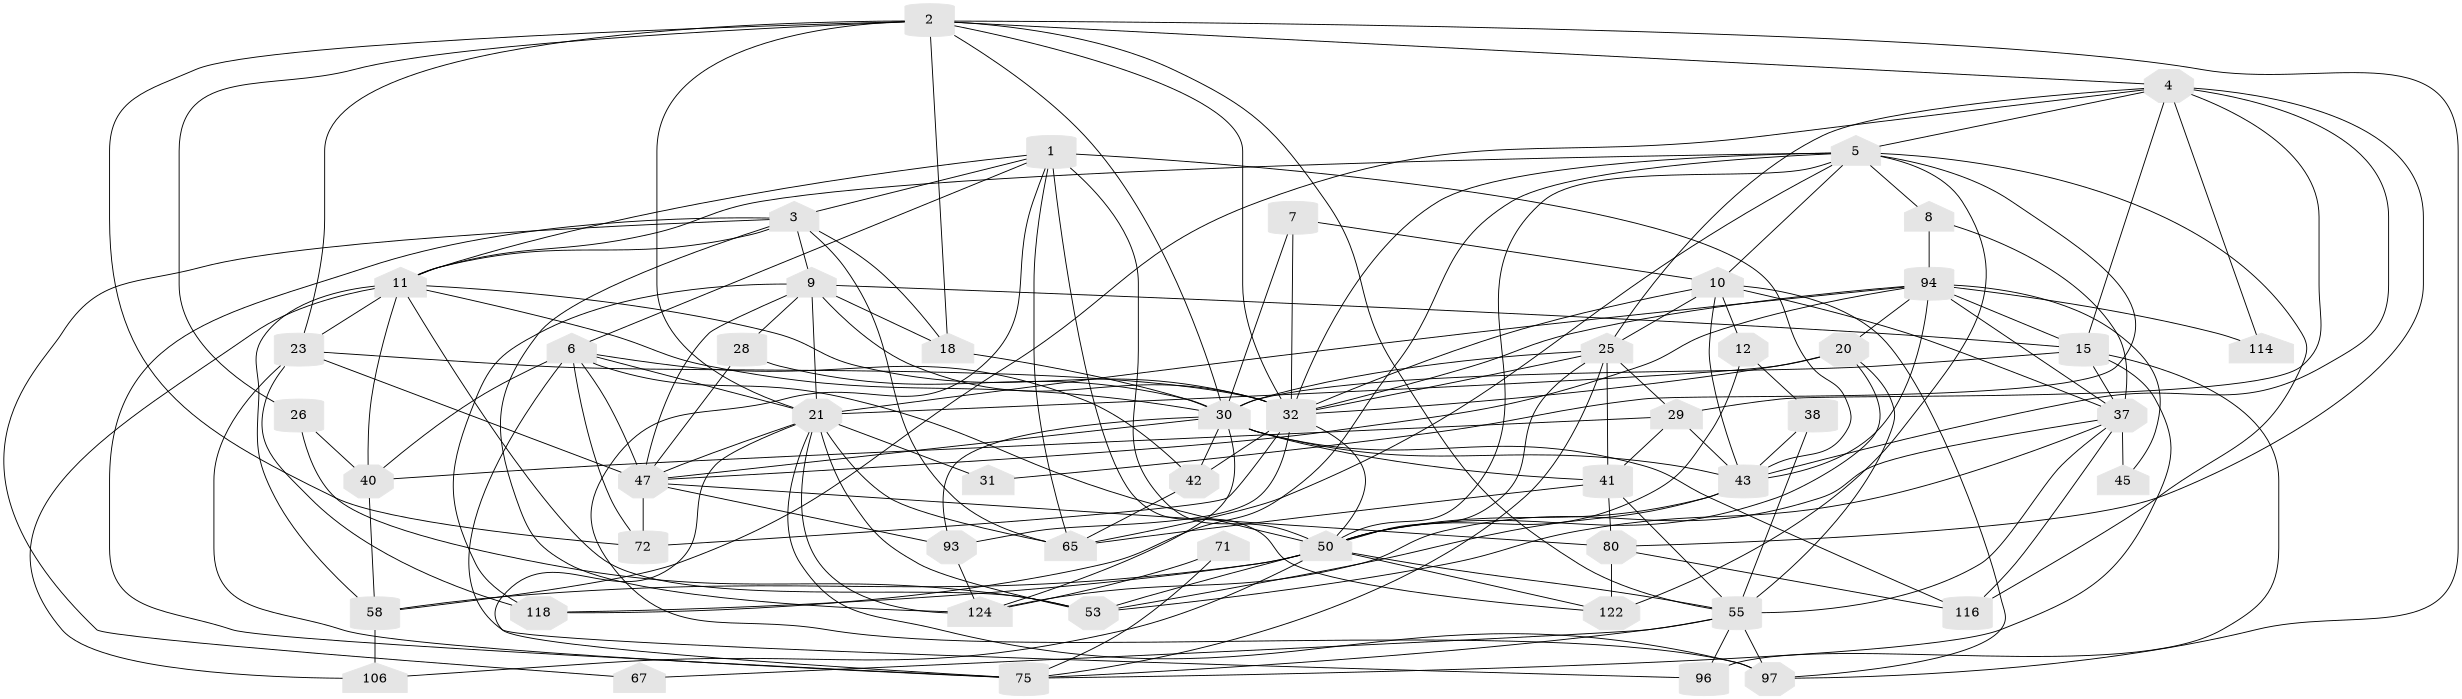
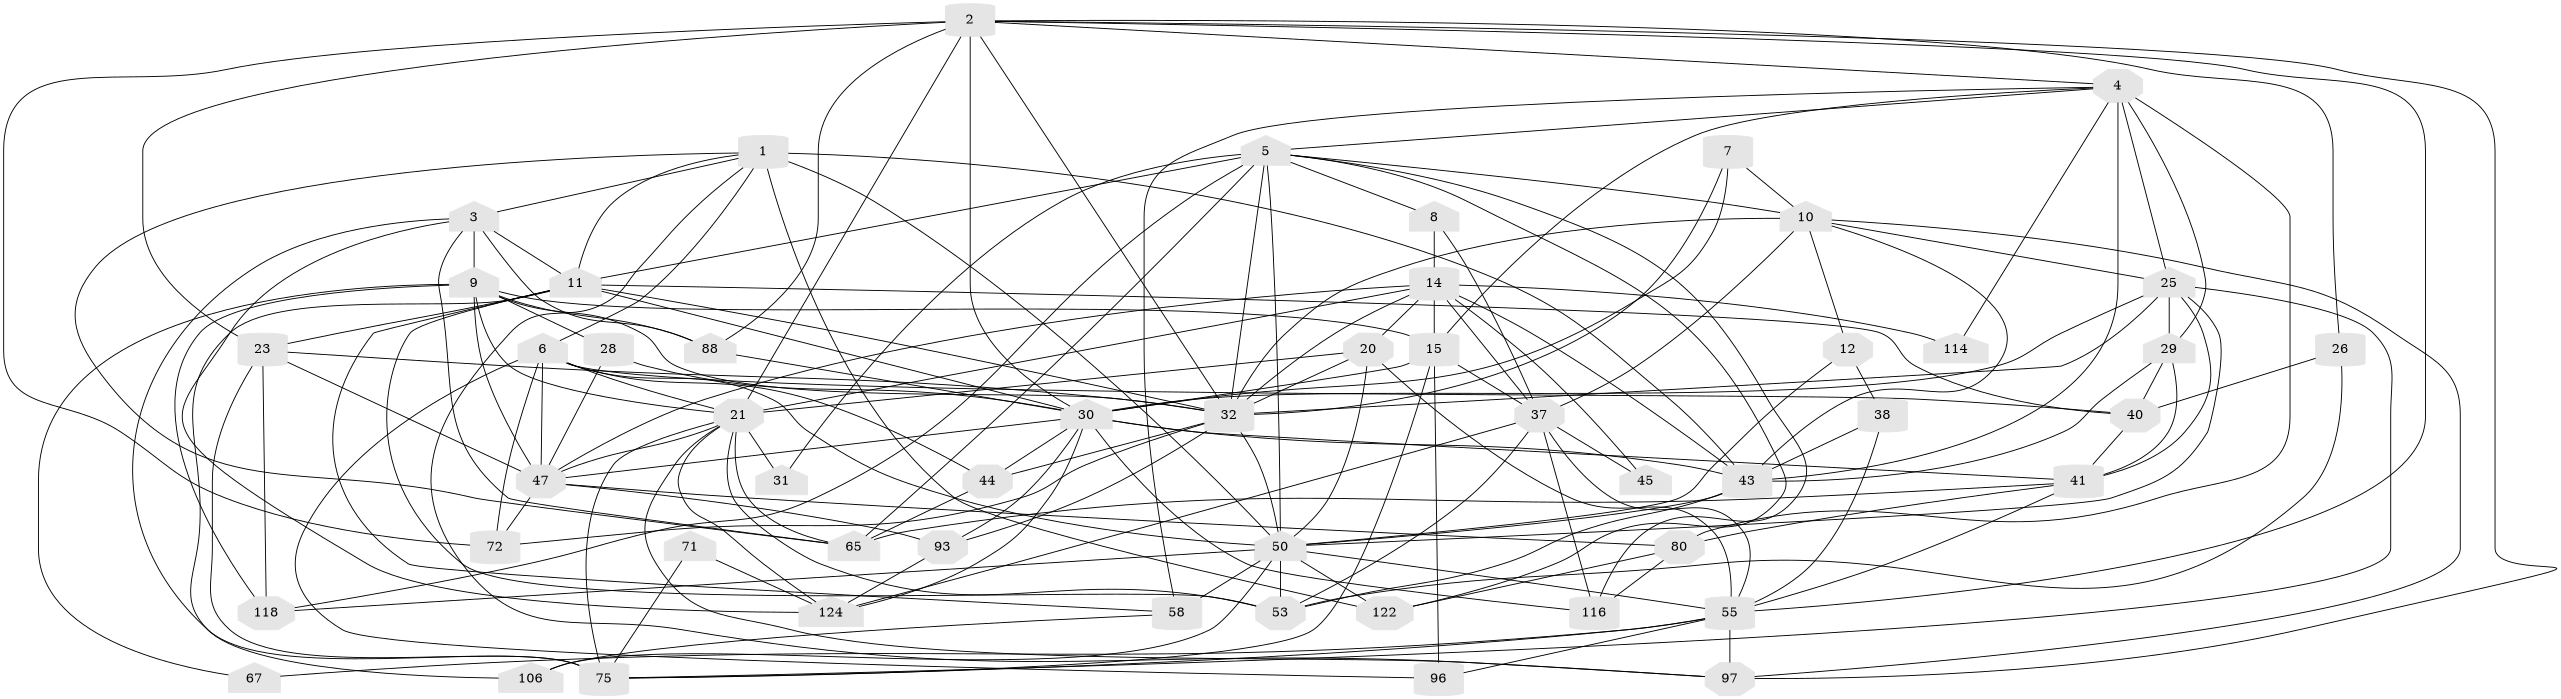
node "94": label "94" -> "14"
node "18": label "18" -> "88"
edge "3" -- "67": now "9" -- "67"
node "42": label "42" -> "44"
edge "40" -- "58": now "40" -- "41"
